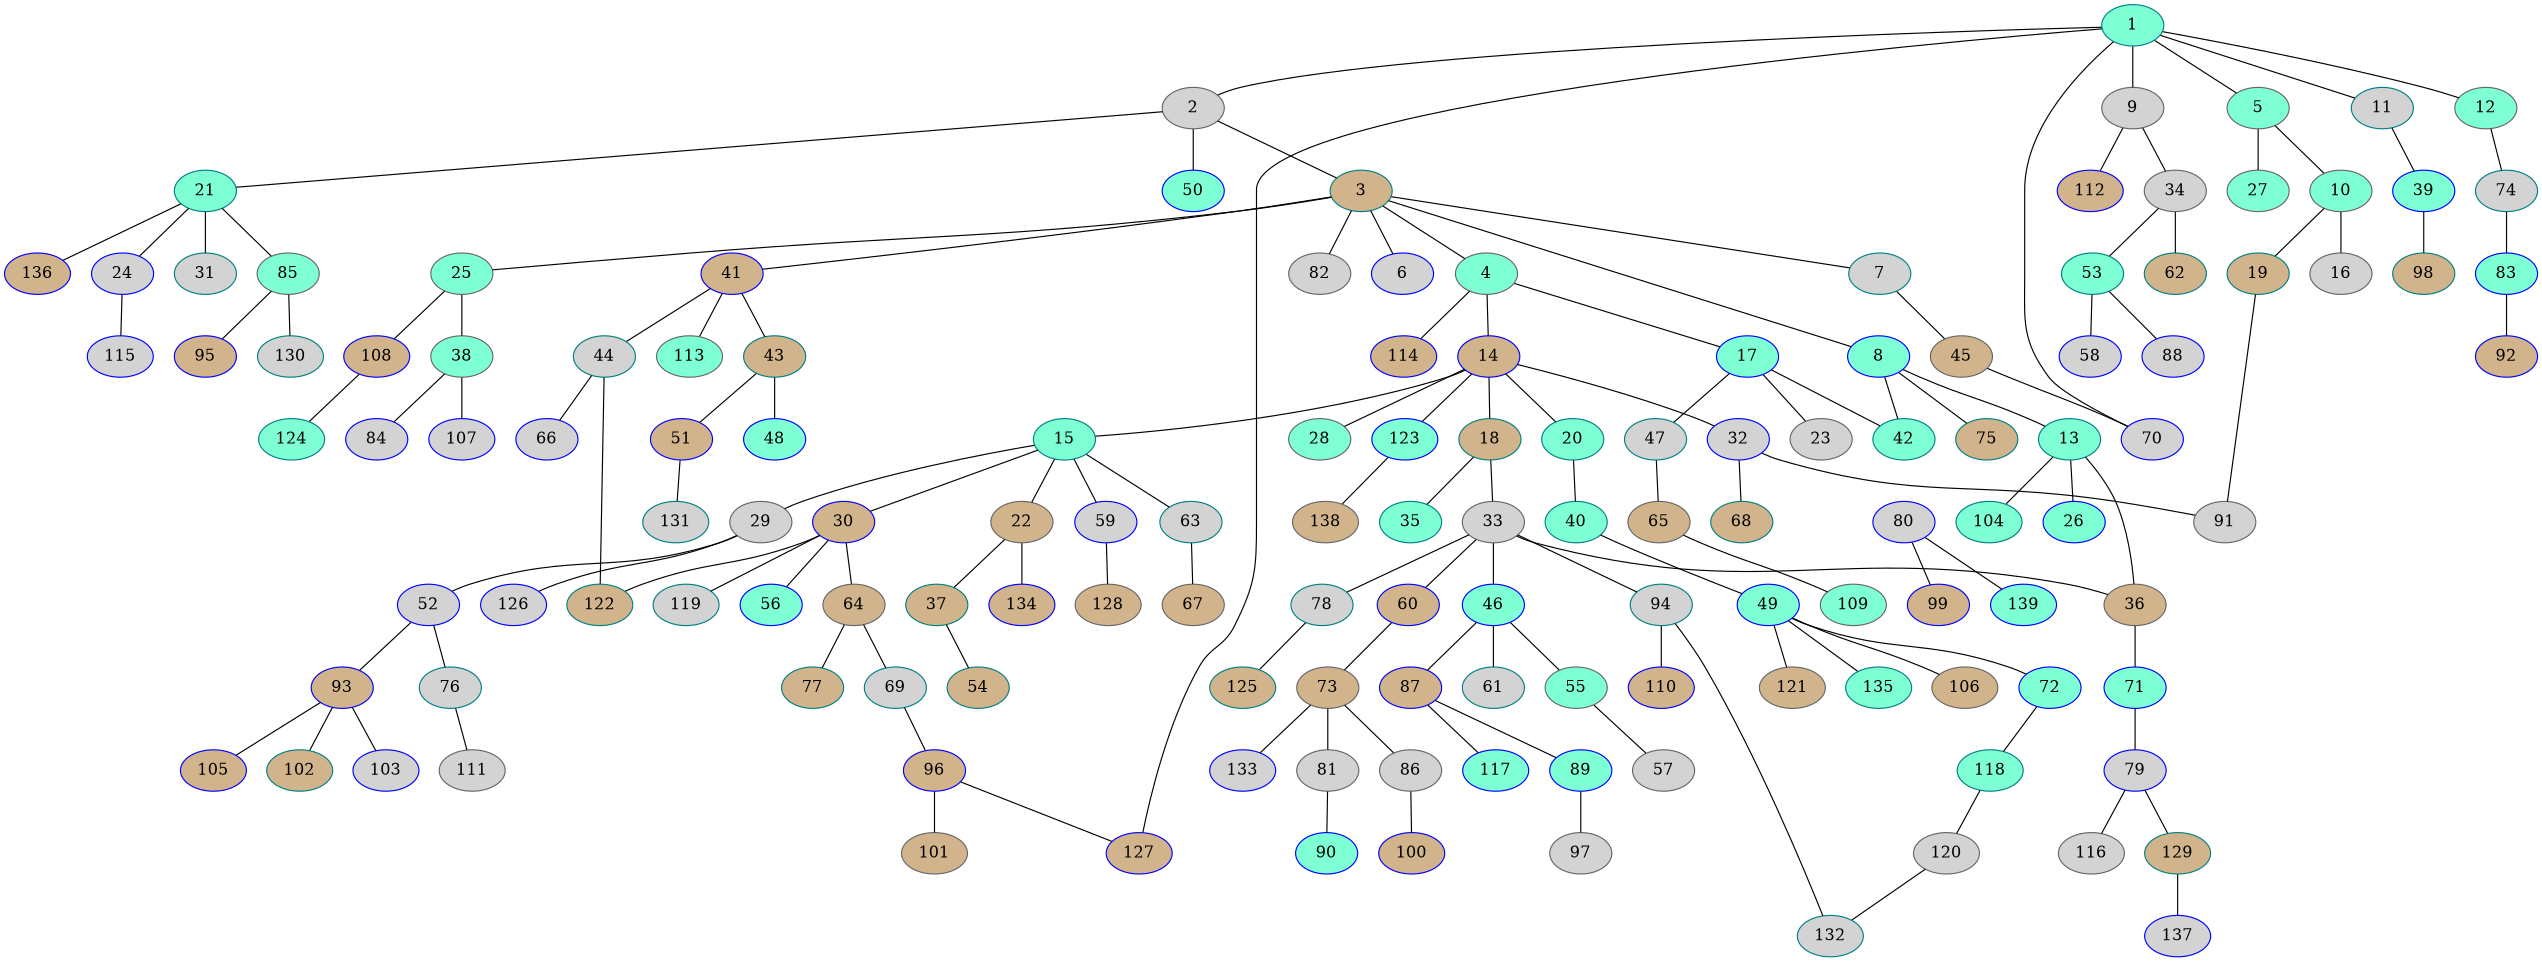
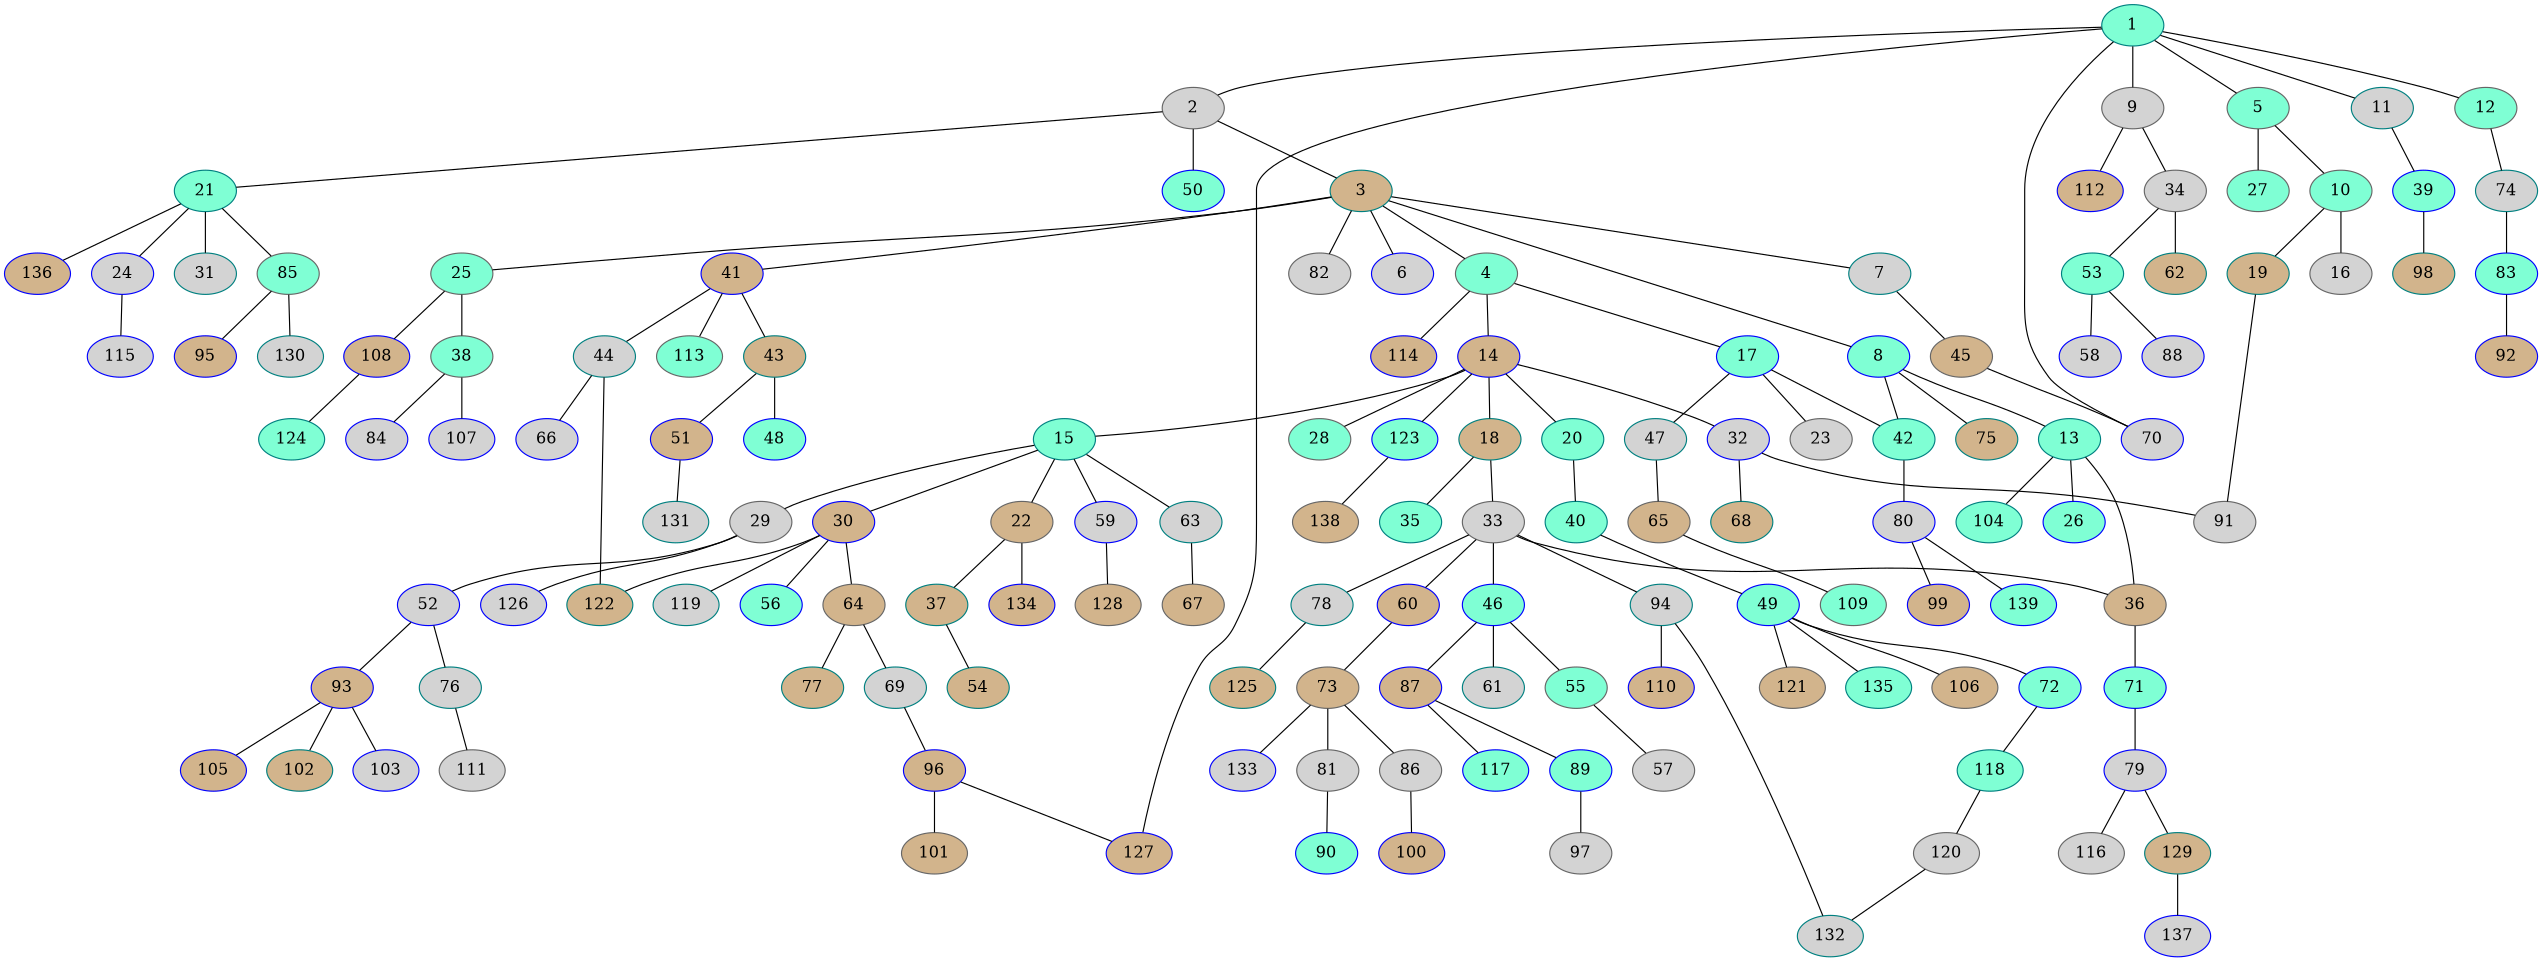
edge "42" -- "80": added
